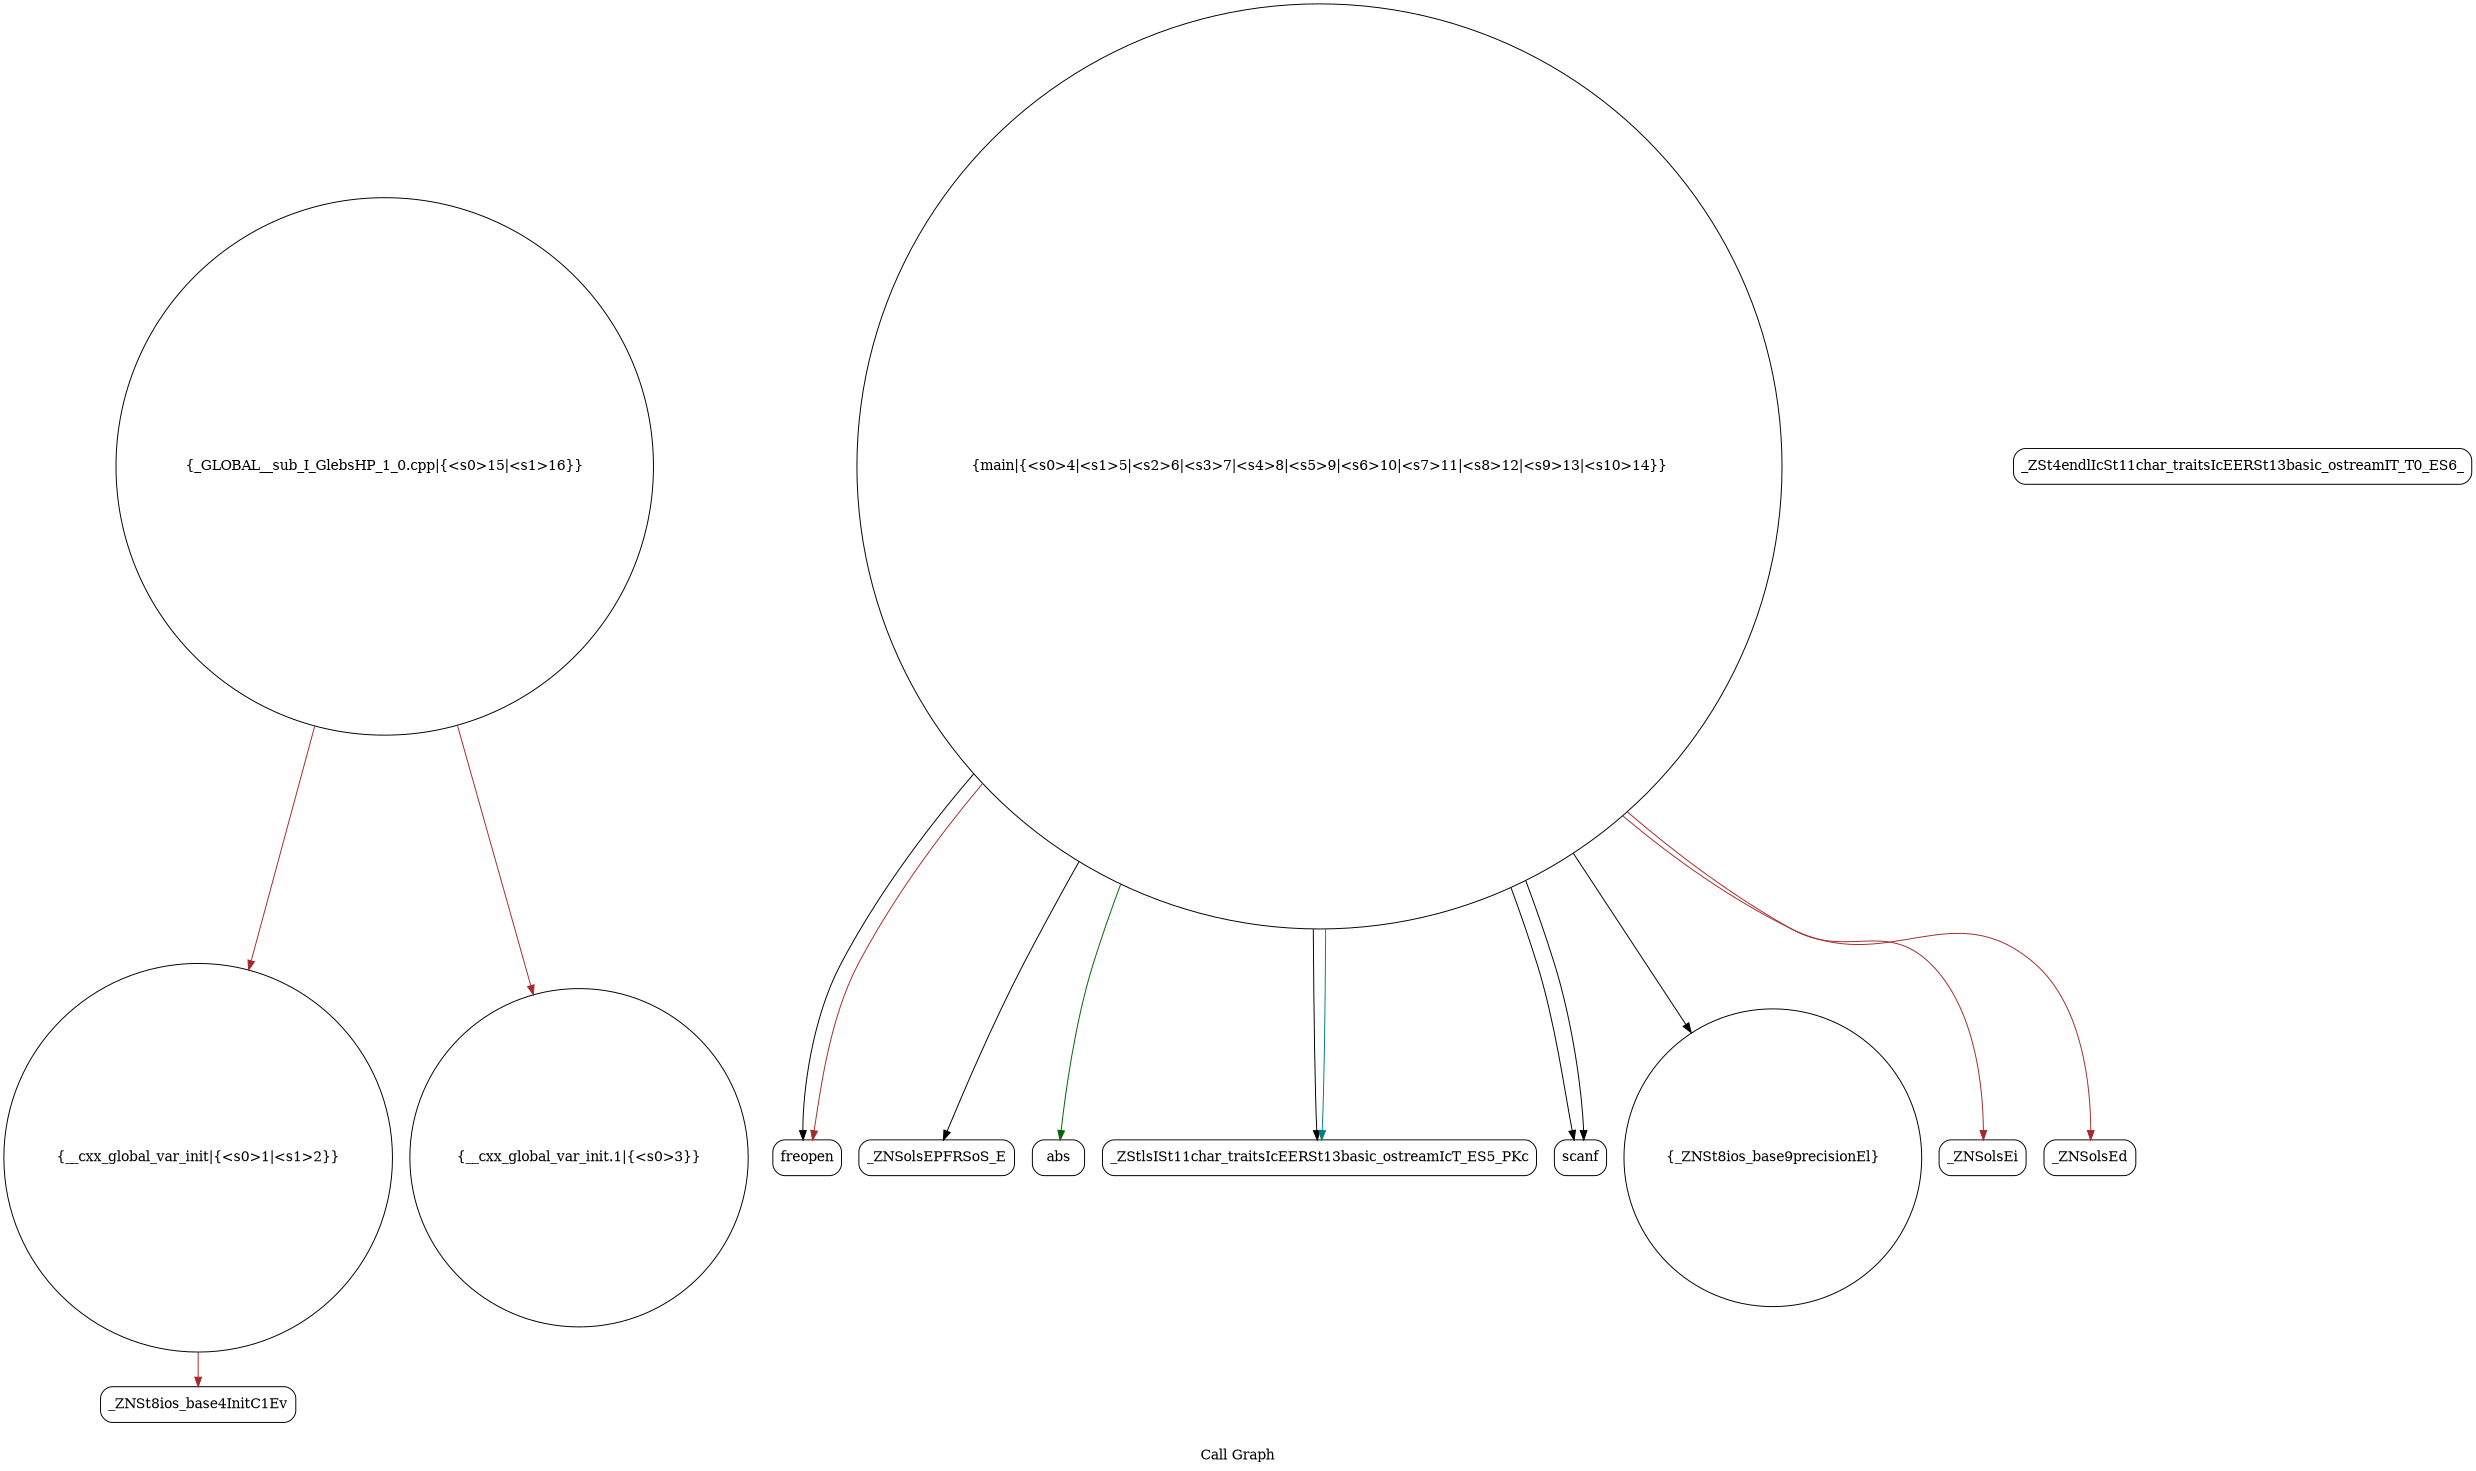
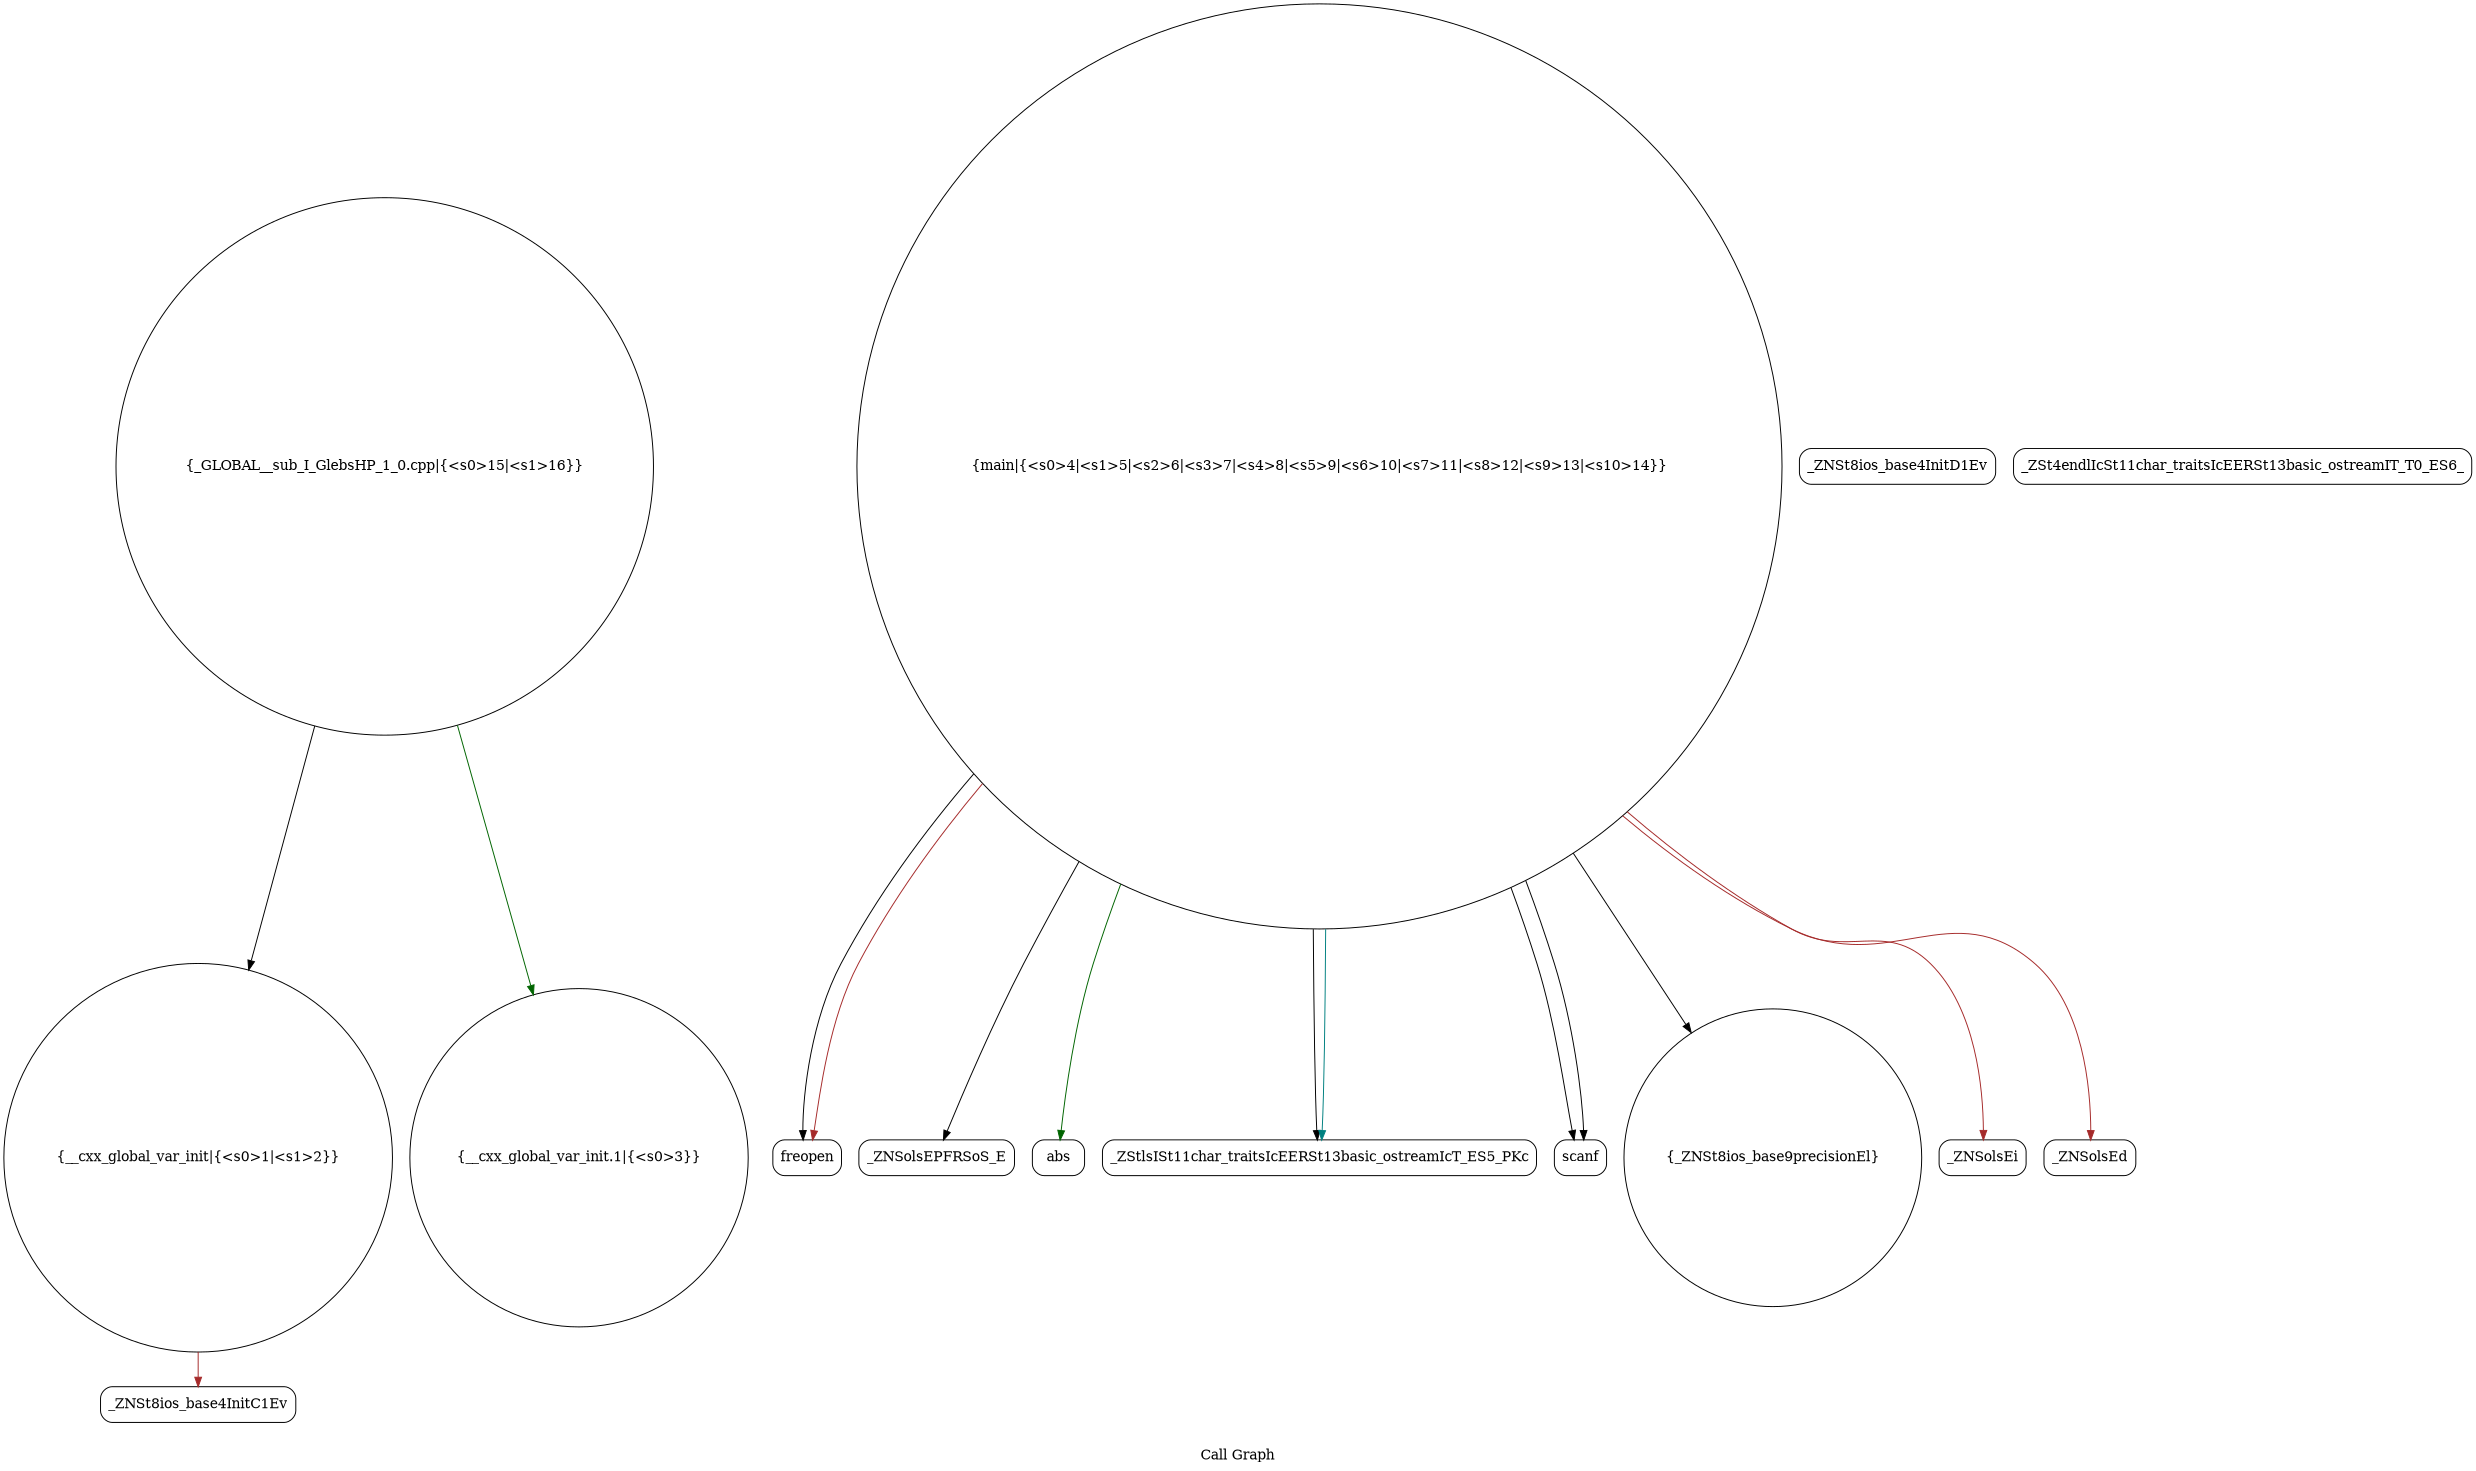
node "_ZNSt8ios_base4InitD1Ev": added
edge "{_GLOBAL__sub_I_GlebsHP_1_0.cpp|{<s0>15|<s1>16}}" -> "{__cxx_global_var_init|{<s0>1|<s1>2}}": color brown -> black
edge "{_GLOBAL__sub_I_GlebsHP_1_0.cpp|{<s0>15|<s1>16}}" -> "{__cxx_global_var_init.1|{<s0>3}}": color brown -> darkgreen
